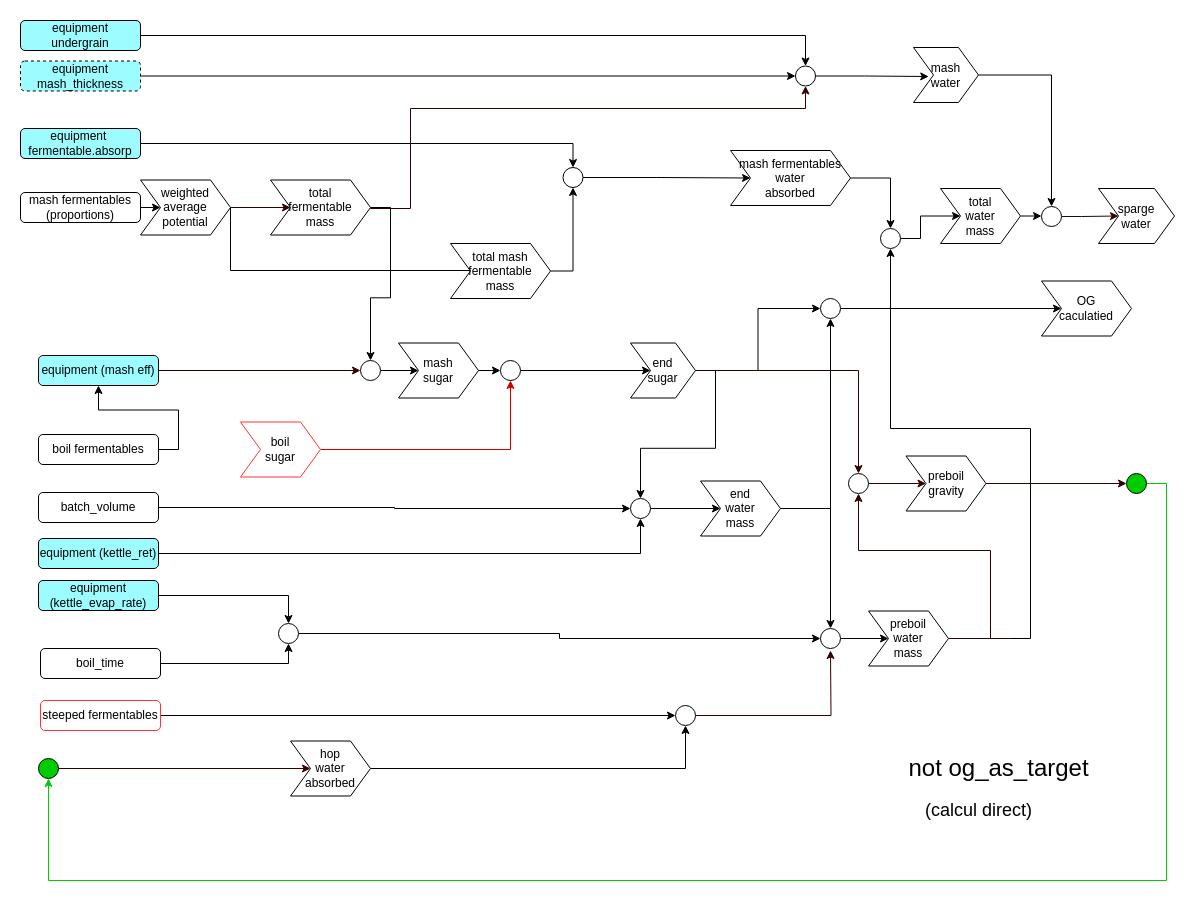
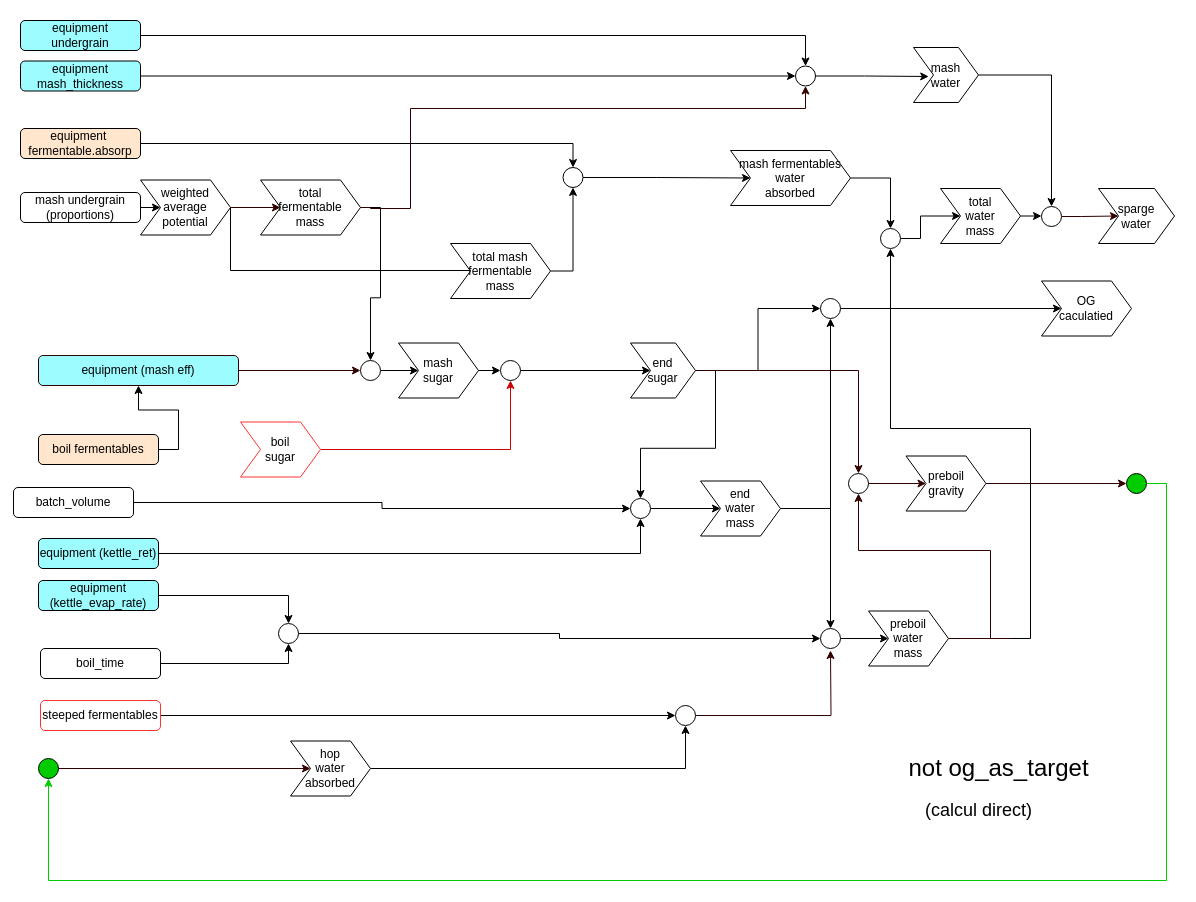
node "equipment mash_thickness": style dashed -> solid
node "equipment fermentable.absorp": fillcolor #9cfcff -> #ffe6cc
node "mash fermentables (proportions)": label "mash fermentables (proportions)" -> "mash undergrain (proportions)"
node "total fermentable mass": moved (321, 208) -> (311, 208)
node "equipment (mash eff)": size 120x30 -> 200x30
node "boil fermentables": fillcolor #ffffff -> #ffe6cc
node "batch_volume": moved (99, 508) -> (74, 503)
